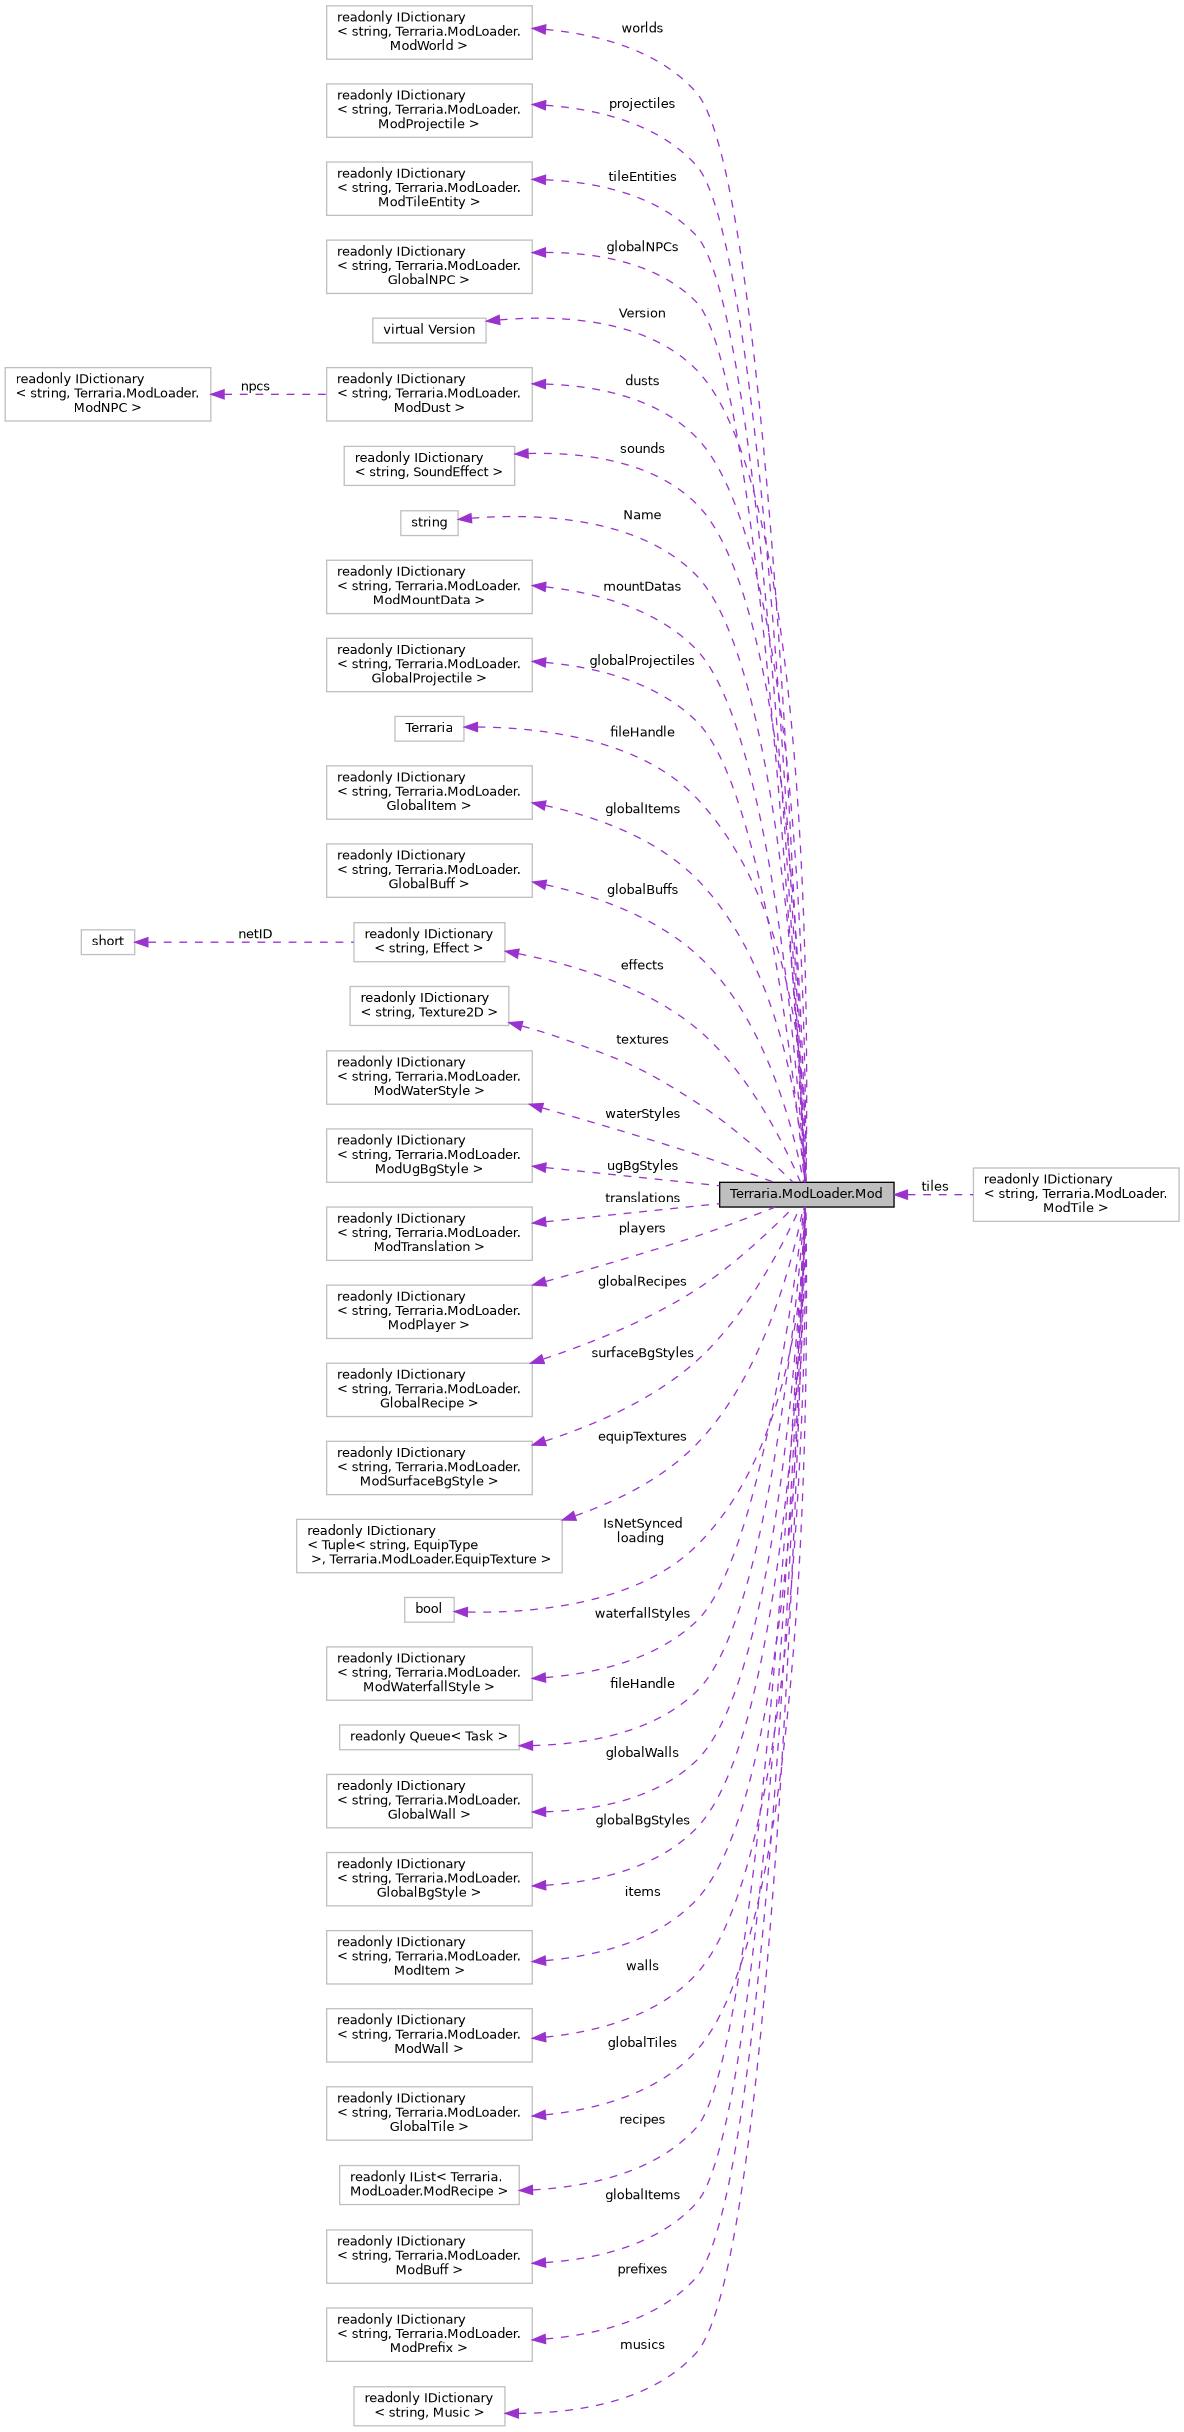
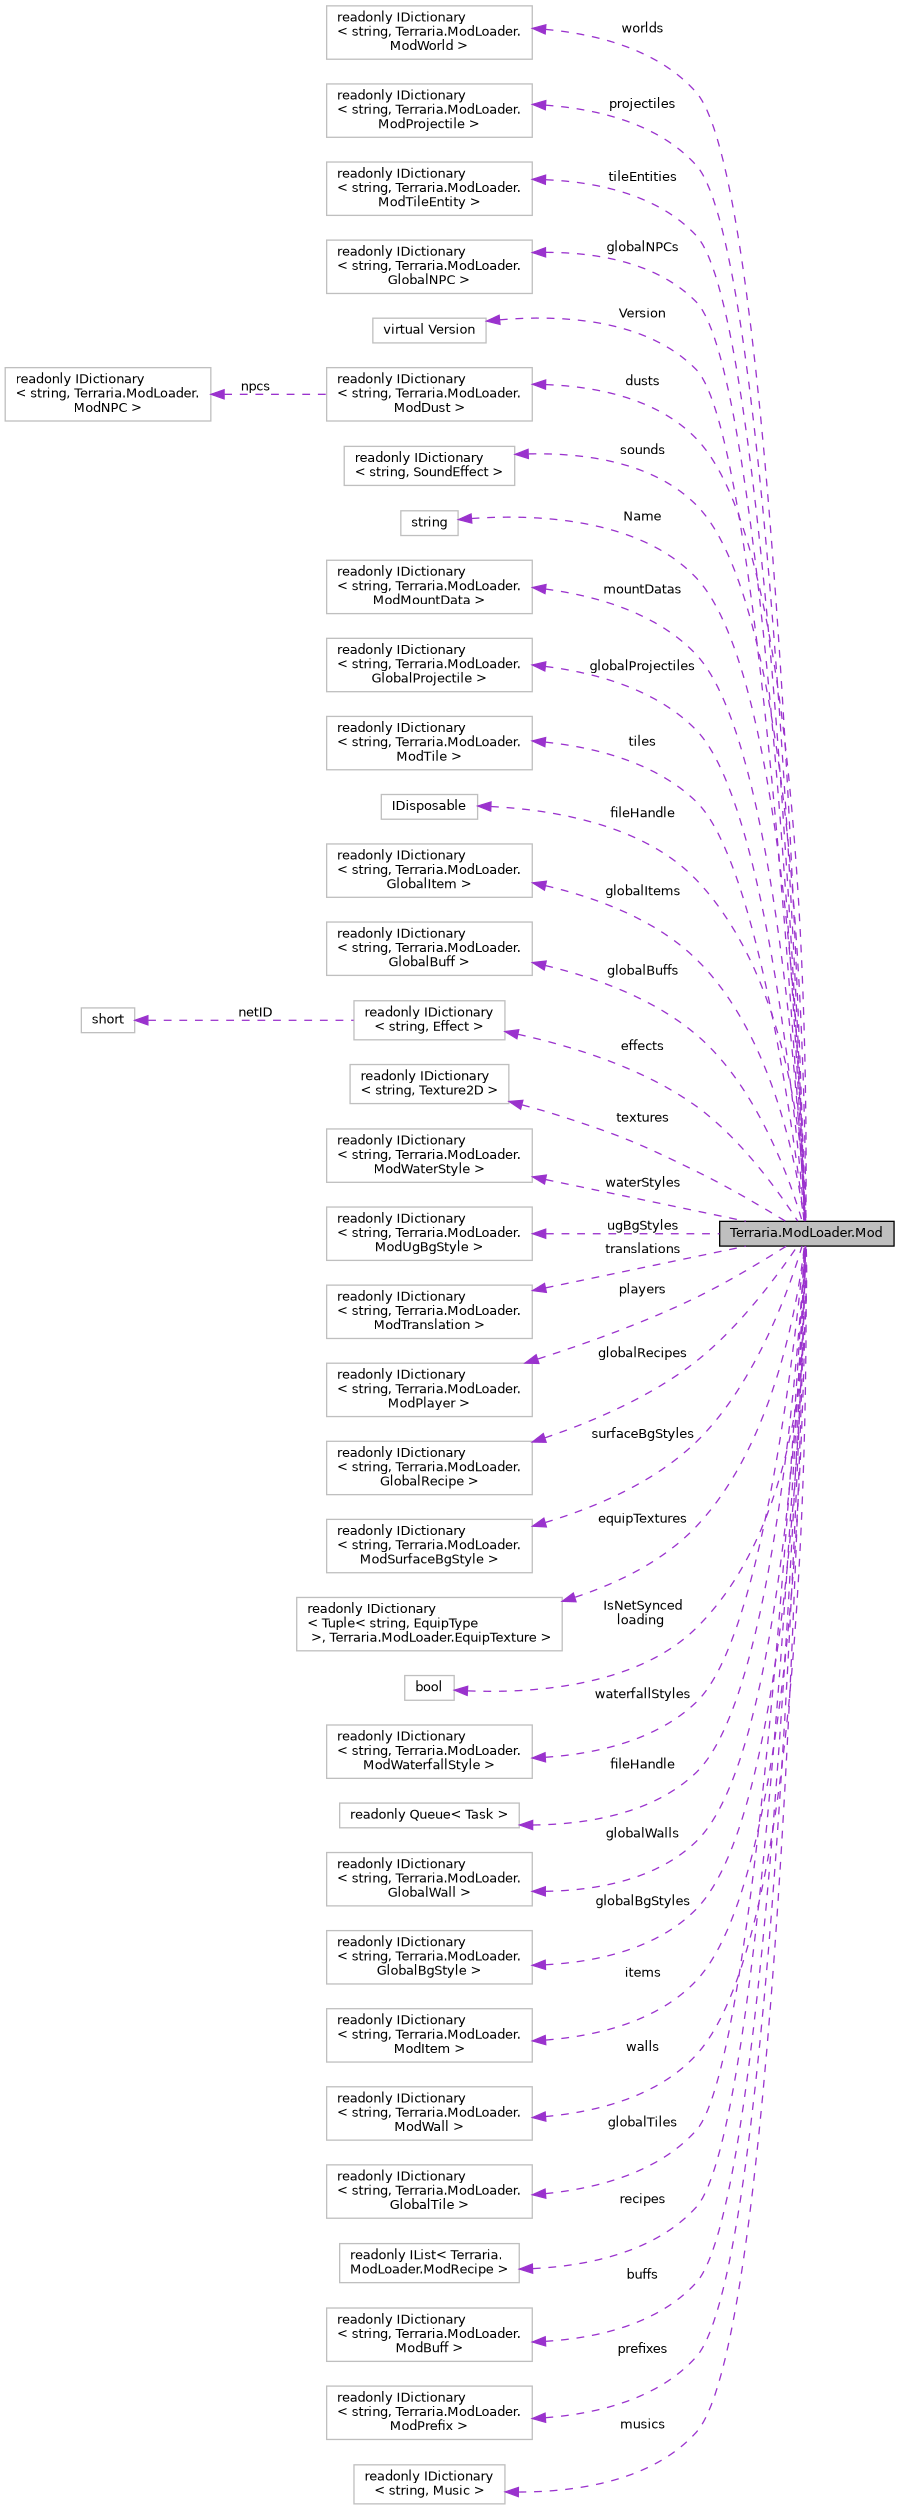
node "Terraria": label "Terraria" -> "IDisposable"
edge "readonly IDictionary < string, Terraria.ModLoader. ModTile >" -> "Terraria.ModLoader.Mod": reversed
edge "Terraria.ModLoader.Mod" -> "readonly IDictionary < string, Terraria.ModLoader. ModBuff >": label " globalItems" -> " buffs"
